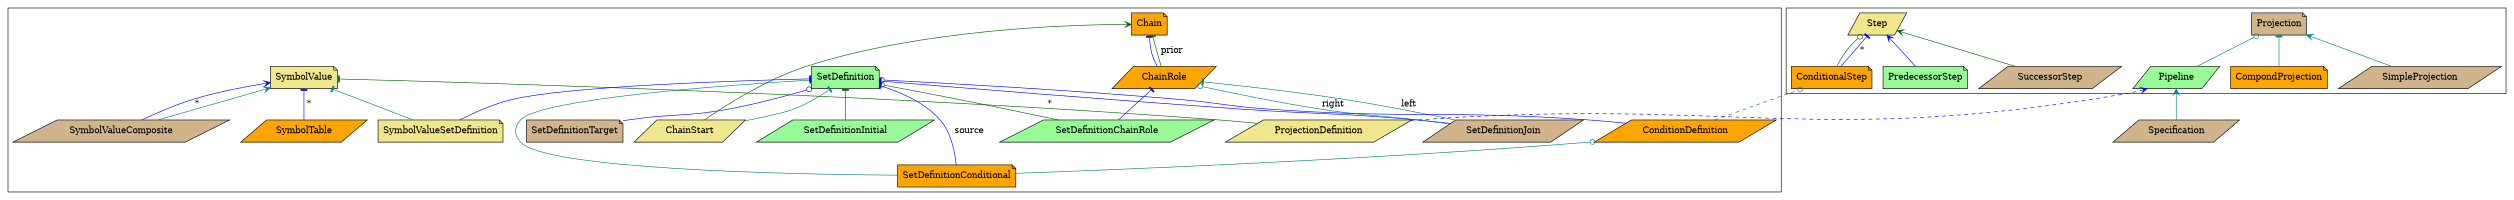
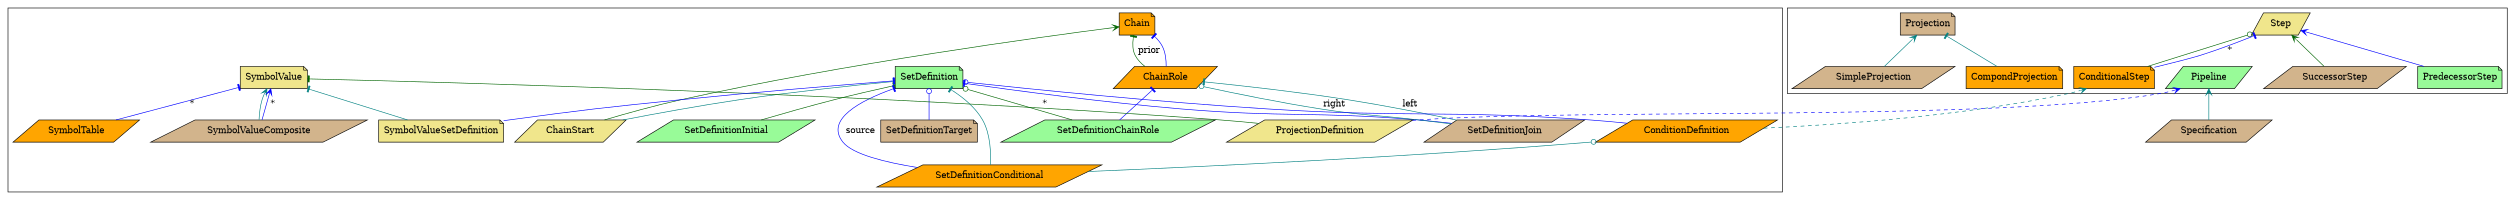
edge "Pipeline" -> "Projection": removed
edge "ConditionDefinition" -> "ConditionalStep": arrowhead odot -> vee
node "SetDefinitionConditional": shape note -> parallelogram
